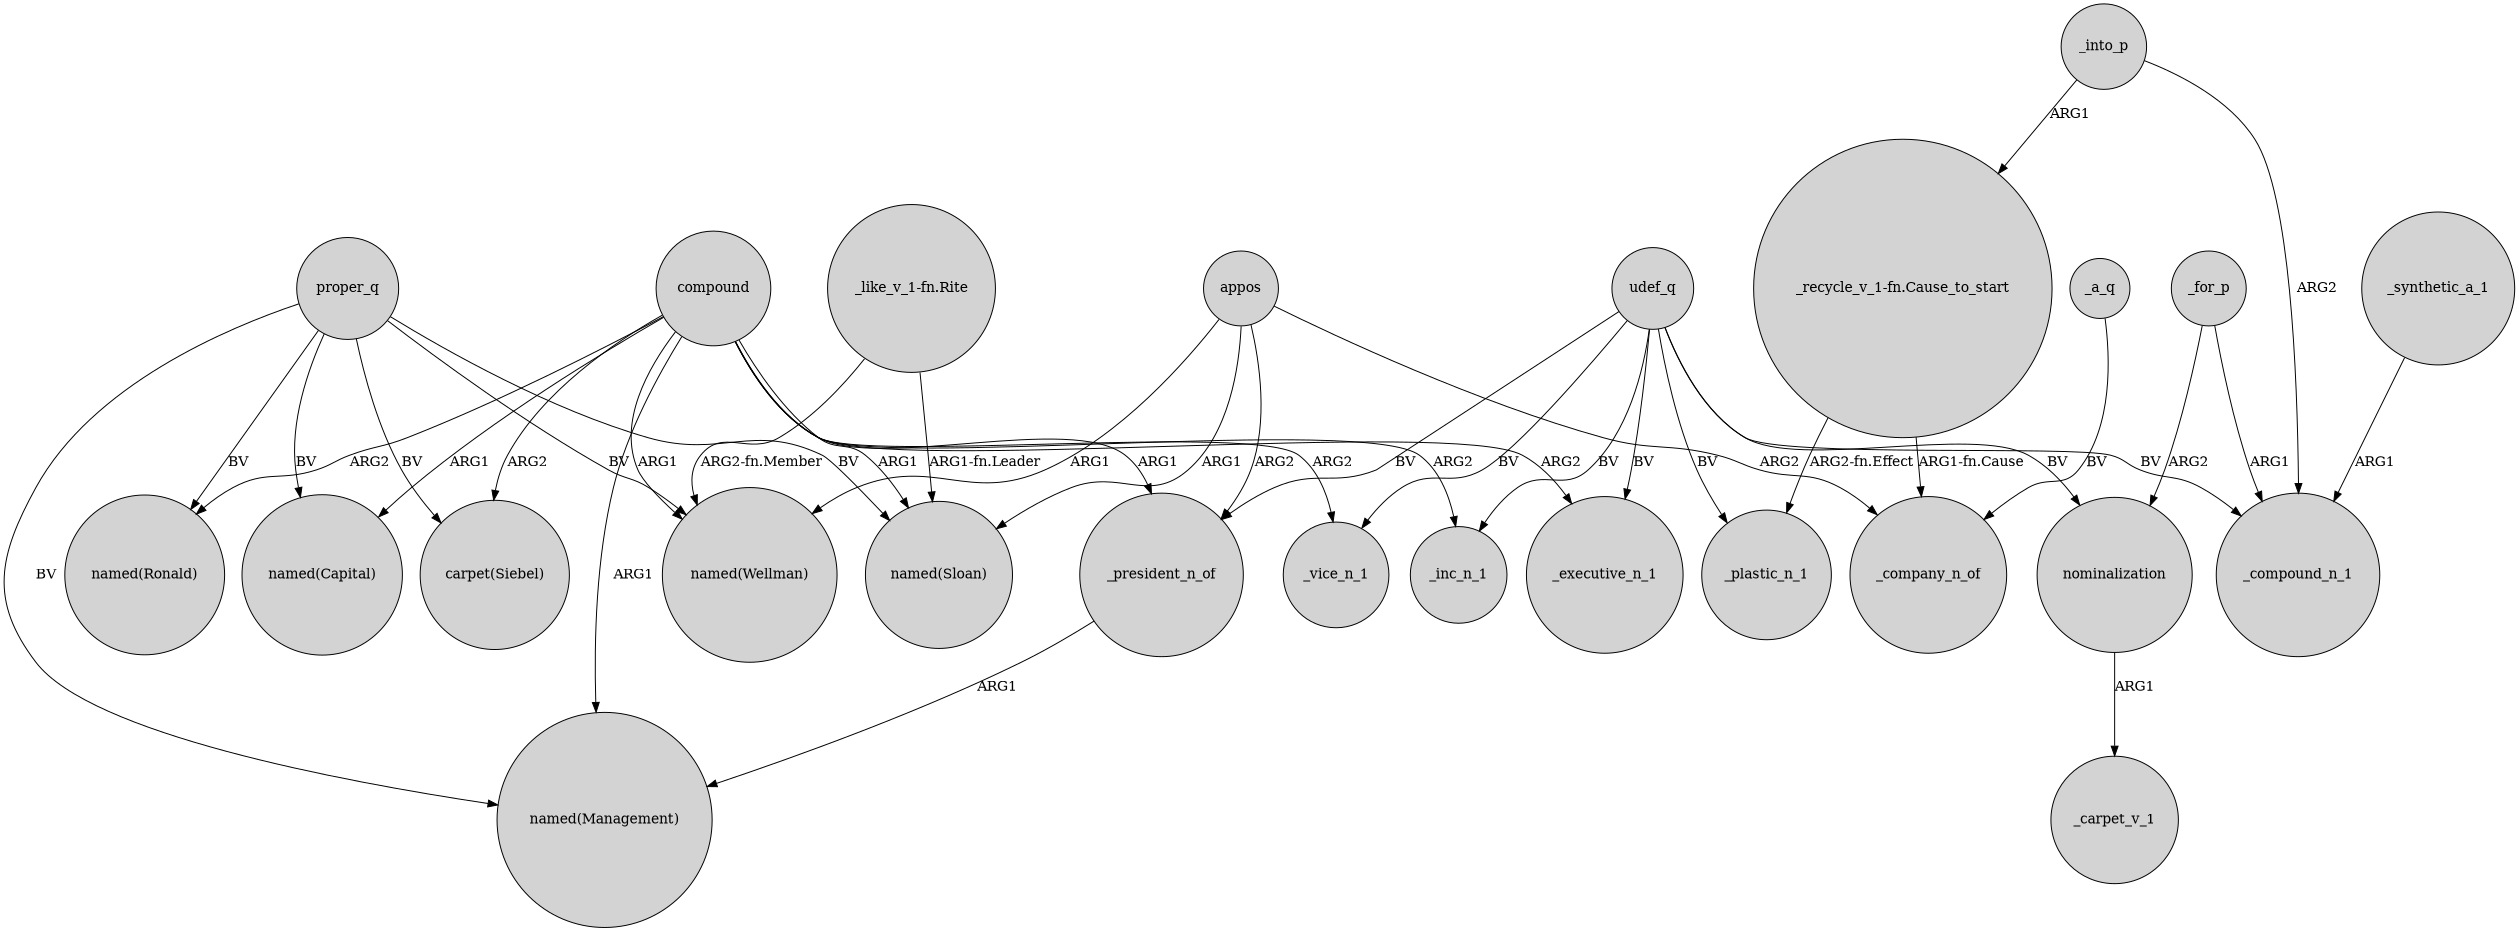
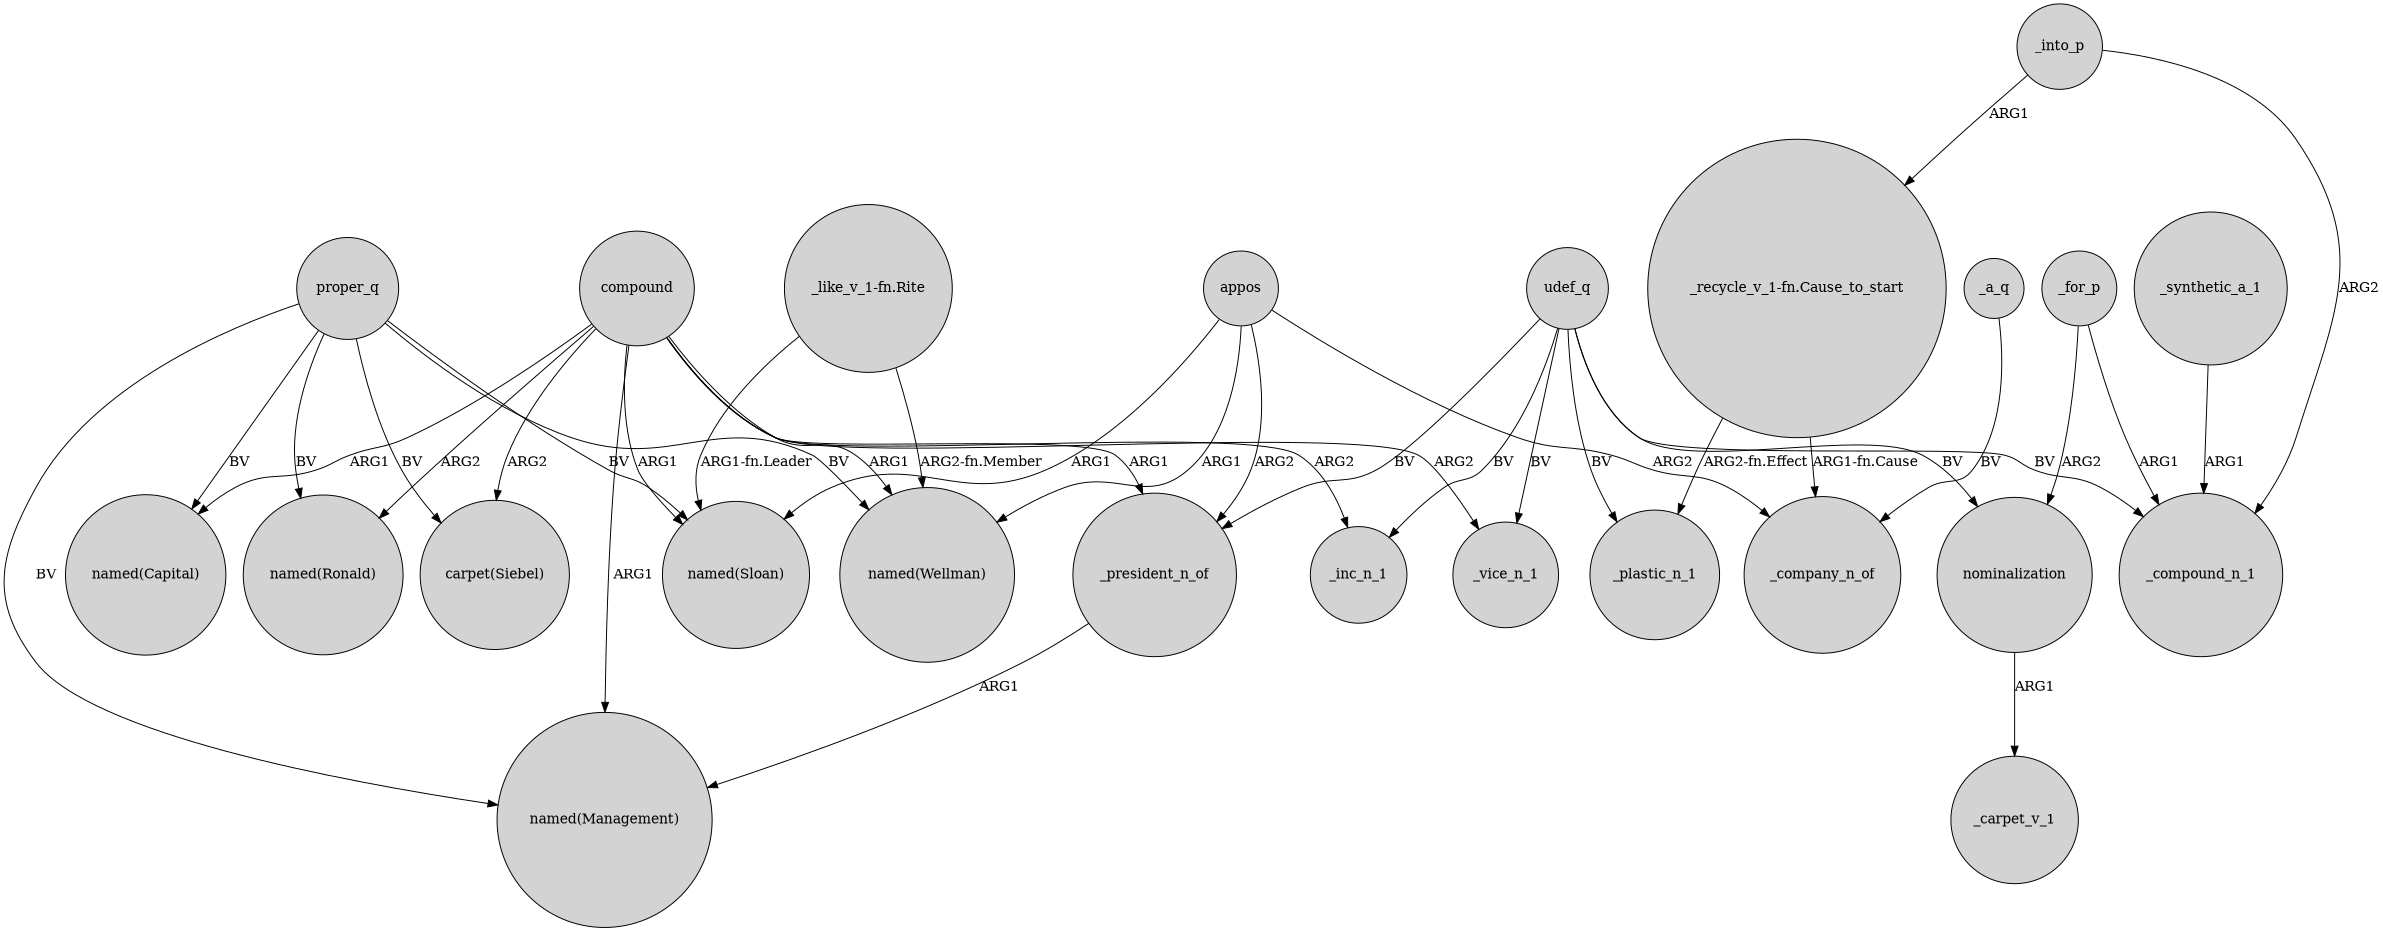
node "_executive_n_1": removed
